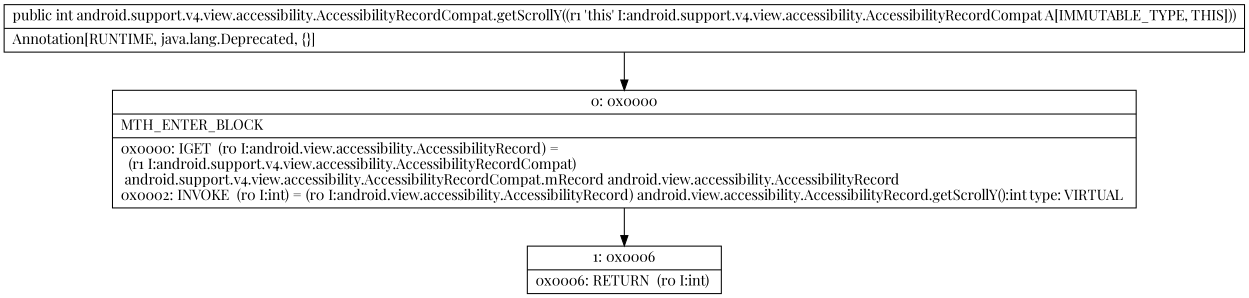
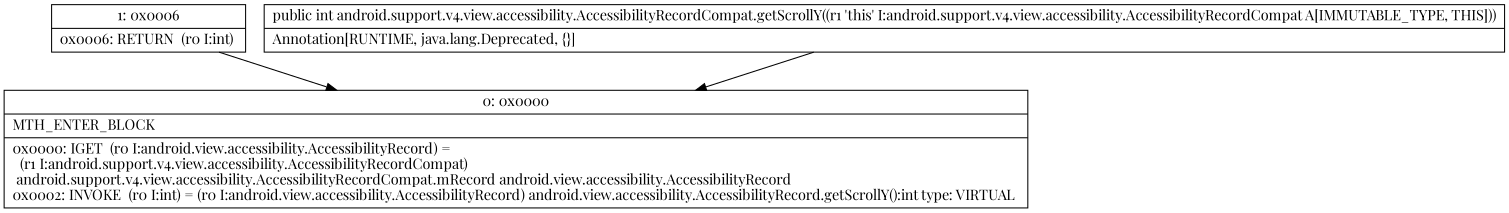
edge "0: 0x0000" -> "1: 0x0006": reversed
